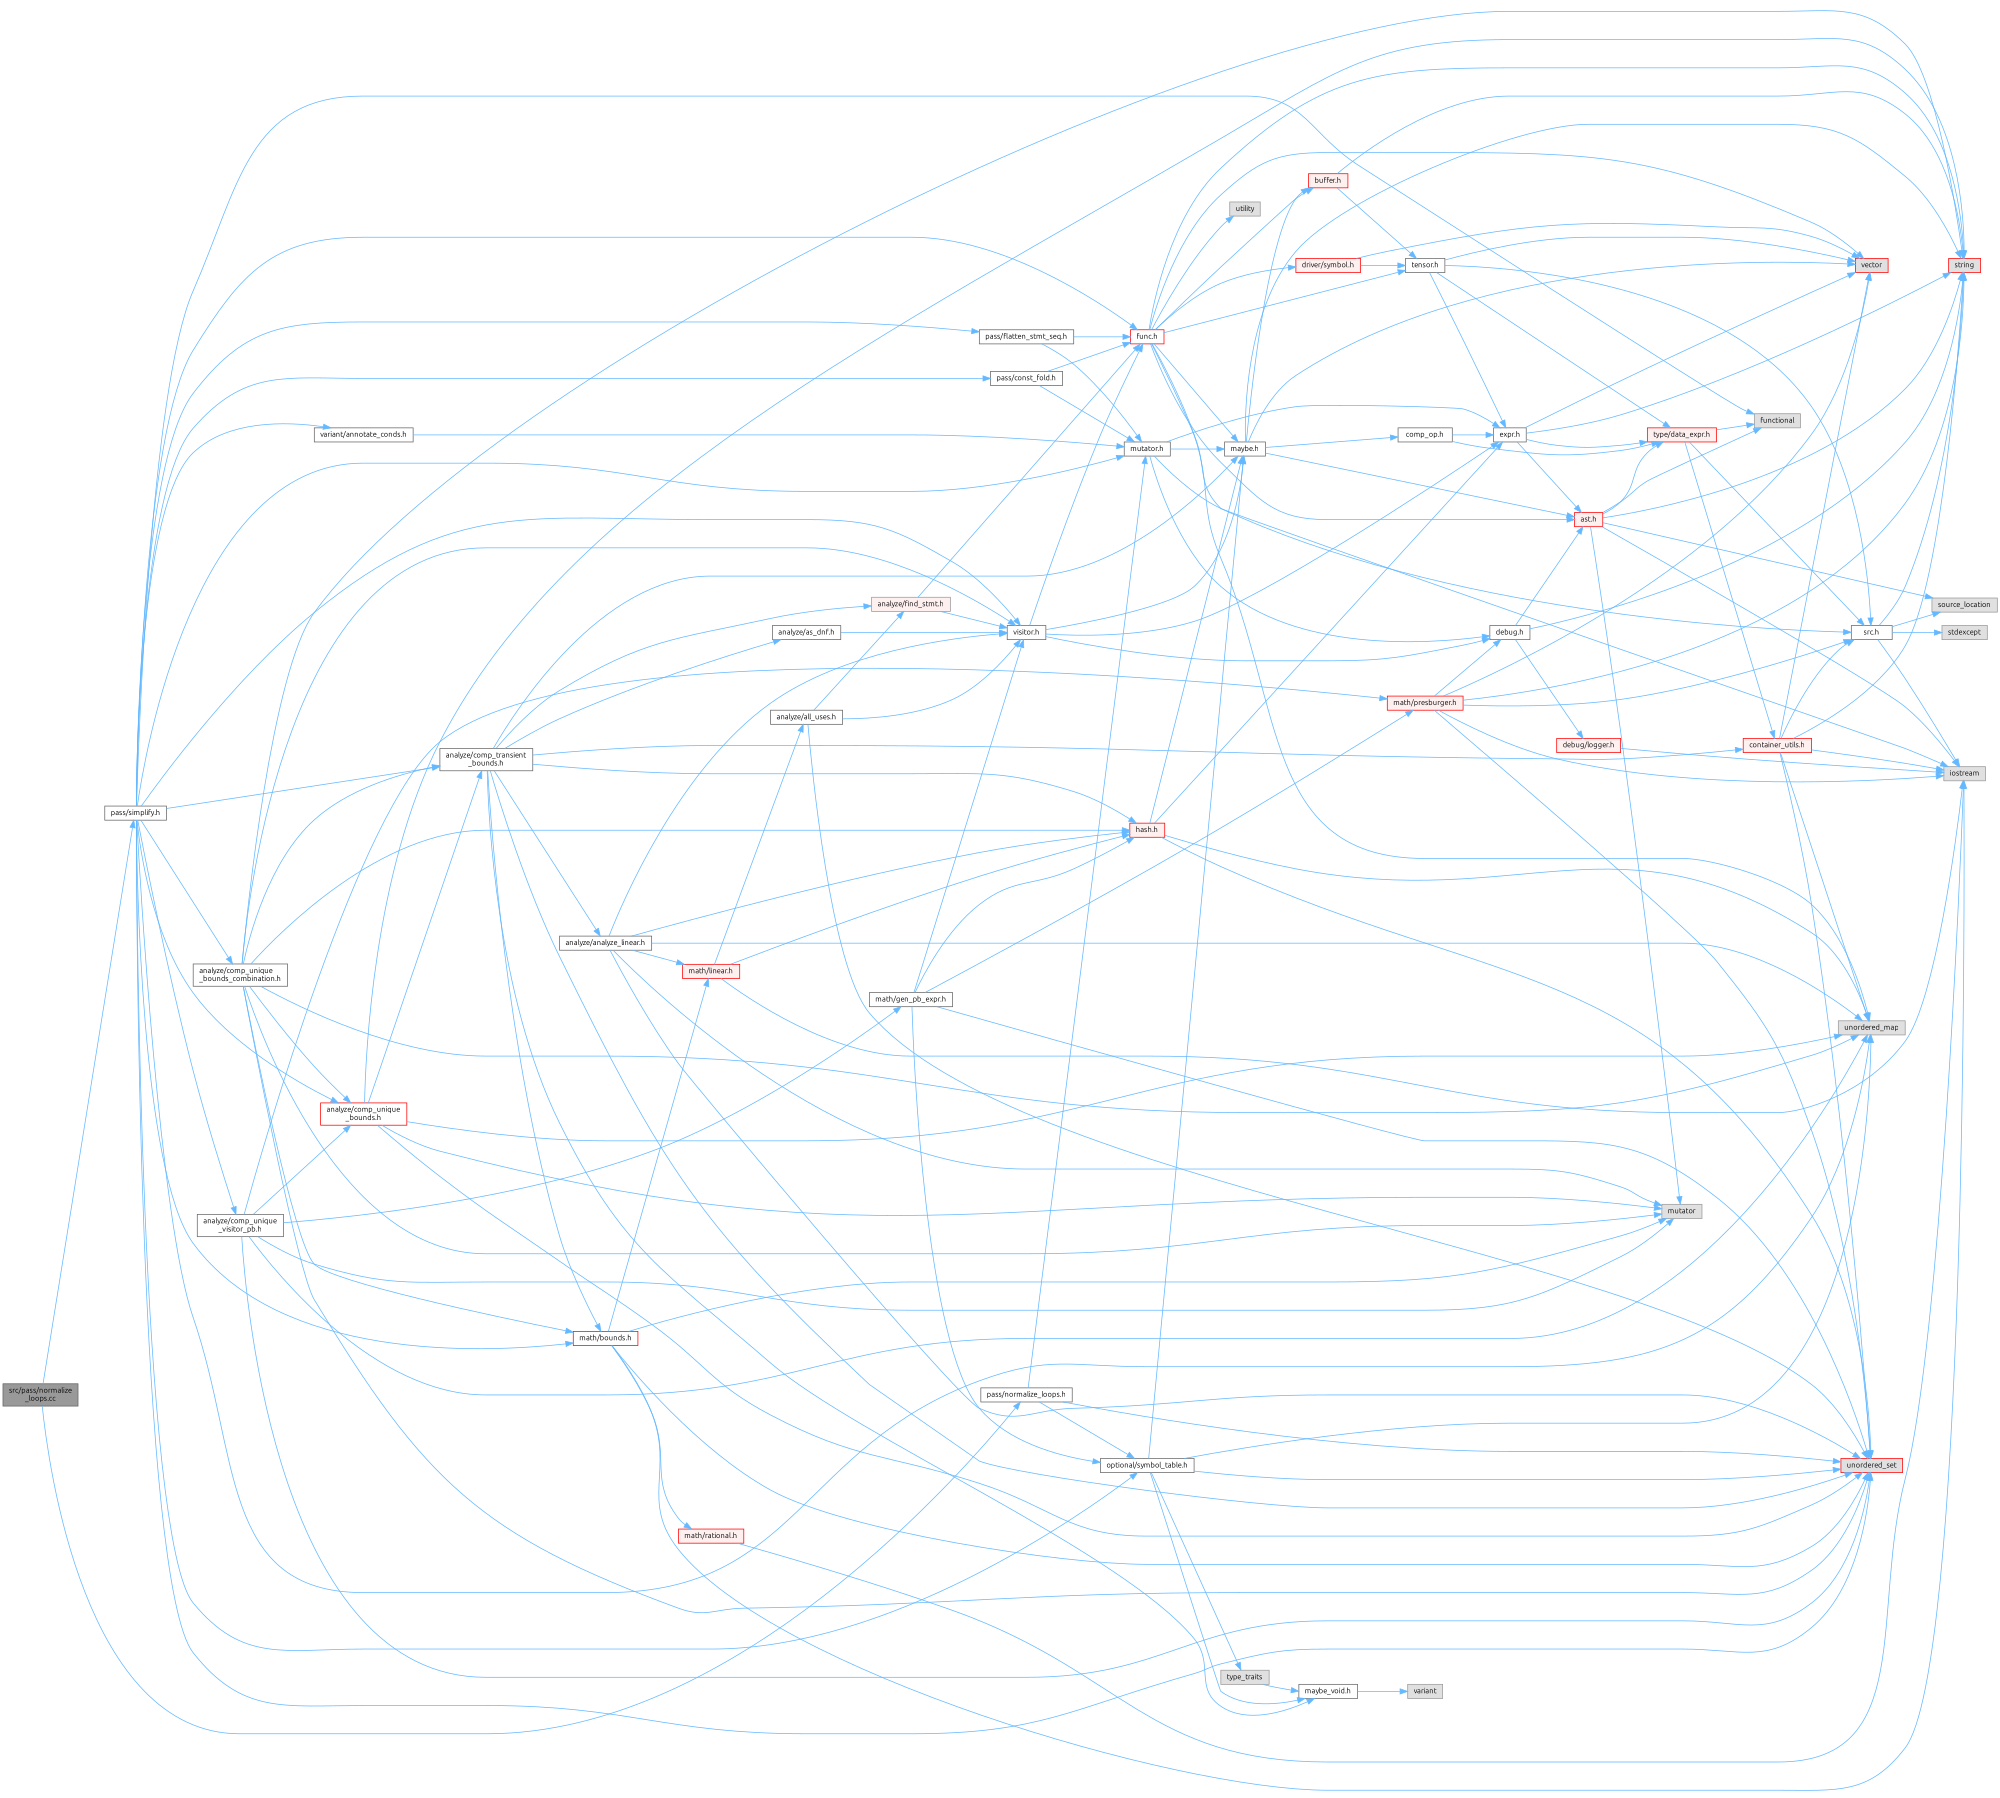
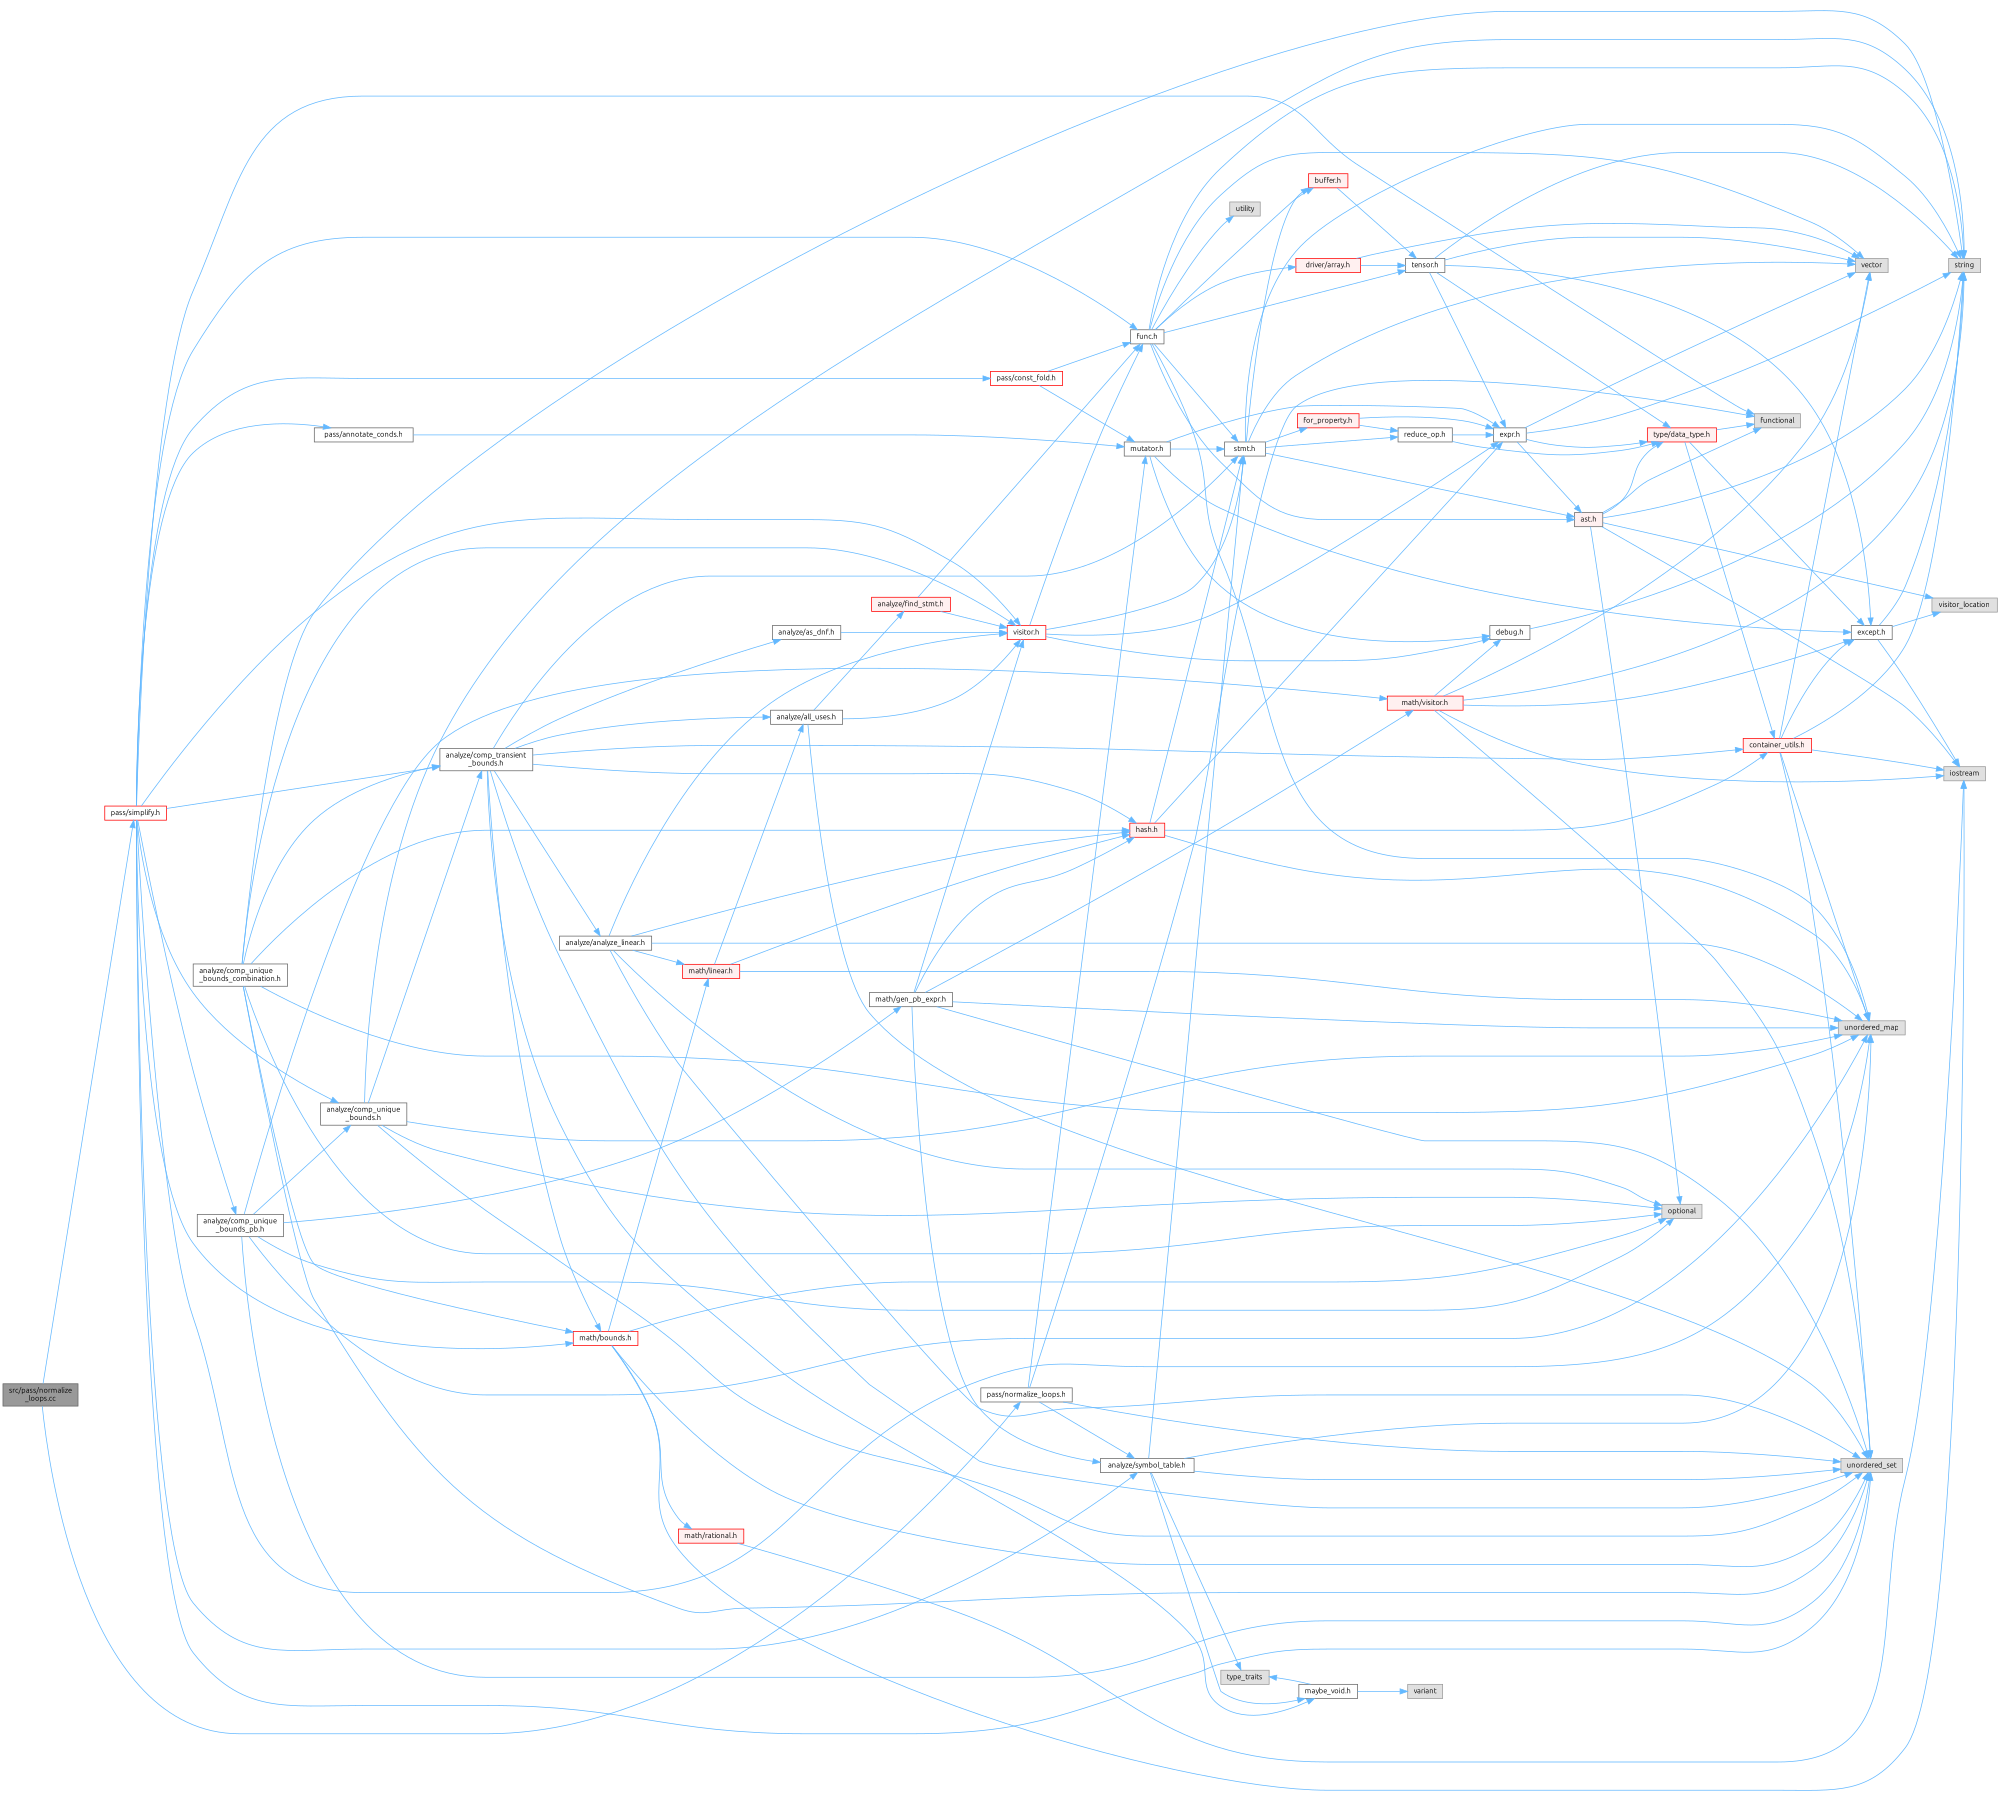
edge "buffer.h" -> "string": now "tensor.h" -> "string"
node "driver/symbol.h": label "driver/symbol.h" -> "driver/array.h"
node "vector": color red -> grey60
node "string": color red -> grey60
node "pass/flatten_stmt_seq.h": removed
node "func.h": color red -> grey40
node "pass/const_fold.h": color grey40 -> red
node "for_property.h": added
node "variant/annotate_conds.h": label "variant/annotate_conds.h" -> "pass/annotate_conds.h"
node "comp_op.h": label "comp_op.h" -> "reduce_op.h"
node "type/data_expr.h": label "type/data_expr.h" -> "type/data_type.h"
node "maybe.h": label "maybe.h" -> "stmt.h"
edge "pass/simplify.h" -> "mutator.h": removed
node "ast.h": color red -> grey40
edge "debug.h" -> "ast.h": removed
node "analyze/find_stmt.h": color grey60 -> red
node "source_location": label "source_location" -> "visitor_location"
edge "func.h" -> "iostream": removed
node "visitor.h": color grey40 -> red
node "src.h": label "src.h" -> "except.h"
node "stdexcept": removed
edge "pass/normalize_loops.h" -> "functional": added
edge "analyze/comp_transient _bounds.h" -> "analyze/find_stmt.h": now "analyze/comp_transient _bounds.h" -> "analyze/all_uses.h"
node "math/presburger.h": label "math/presburger.h" -> "math/visitor.h"
node "debug/logger.h": removed
node "pass/simplify.h": color grey40 -> red
edge "pass/simplify.h" -> "analyze/comp_unique _bounds_combination.h": removed
edge "math/gen_pb_expr.h" -> "unordered_map": added
edge "hash.h" -> "unordered_set": now "hash.h" -> "container_utils.h"
edge "analyze/comp_unique _bounds_combination.h" -> "analyze/comp_unique _bounds.h": removed
edge "math/linear.h" -> "iostream": now "math/linear.h" -> "unordered_map"
node "analyze/comp_unique _bounds.h": color red -> grey40
node "mutator": label "mutator" -> "optional"
node "analyze/comp_unique _visitor_pb.h": label "analyze/comp_unique _visitor_pb.h" -> "analyze/comp_unique _bounds_pb.h"
node "optional/symbol_table.h": label "optional/symbol_table.h" -> "analyze/symbol_table.h"
node "unordered_set": color red -> grey60
edge "type_traits" -> "maybe_void.h": reversed
